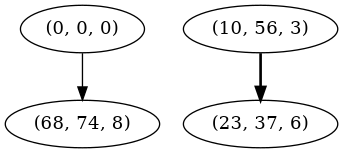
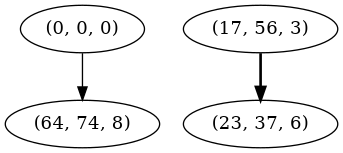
node "(10, 56, 3)": label "(10, 56, 3)" -> "(17, 56, 3)"
node "(68, 74, 8)": label "(68, 74, 8)" -> "(64, 74, 8)"
